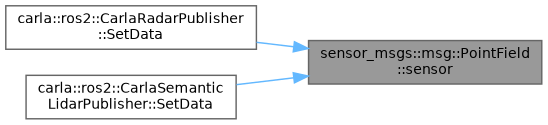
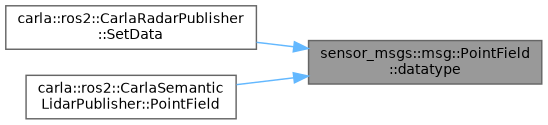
node "sensor_msgs::msg::PointField ::sensor": label "sensor_msgs::msg::PointField ::sensor" -> "sensor_msgs::msg::PointField ::datatype"
node "carla::ros2::CarlaSemantic LidarPublisher::SetData": label "carla::ros2::CarlaSemantic LidarPublisher::SetData" -> "carla::ros2::CarlaSemantic LidarPublisher::PointField"
